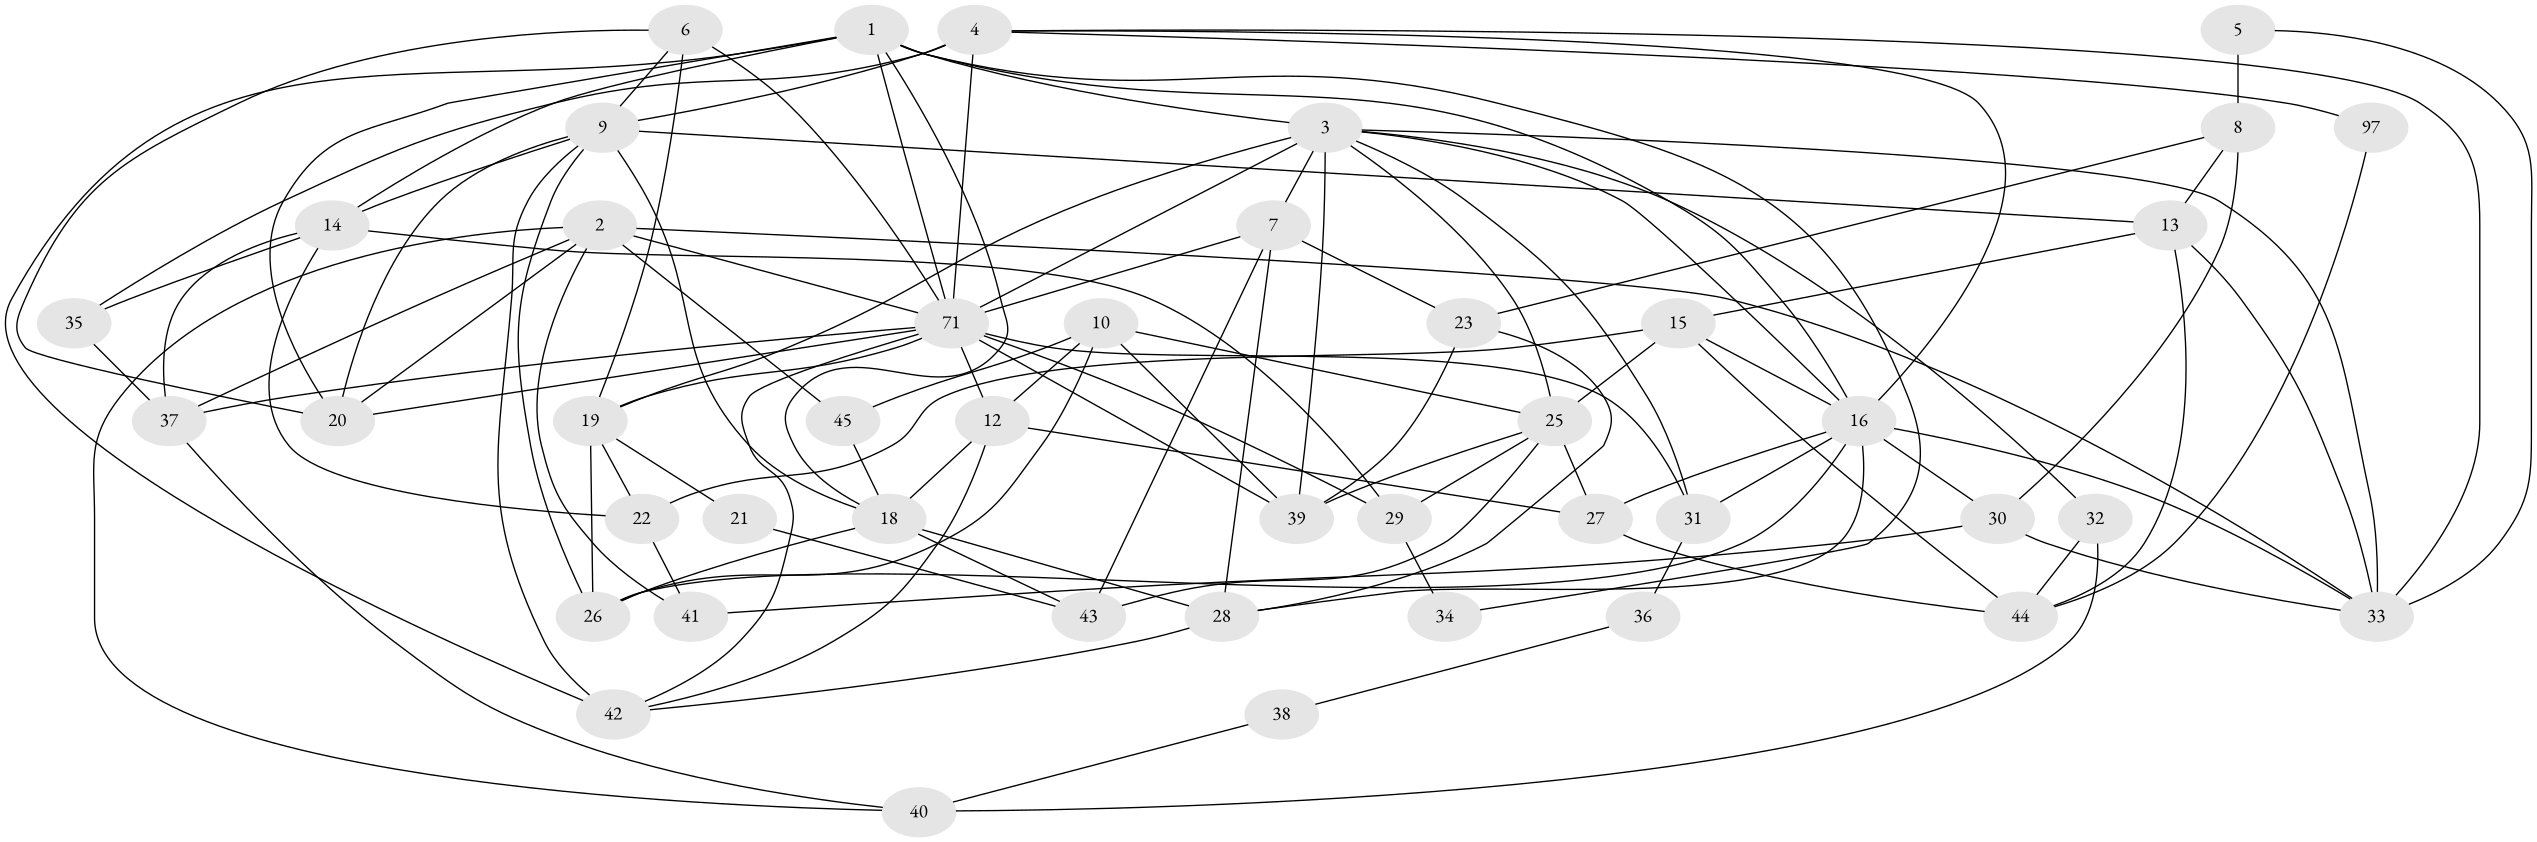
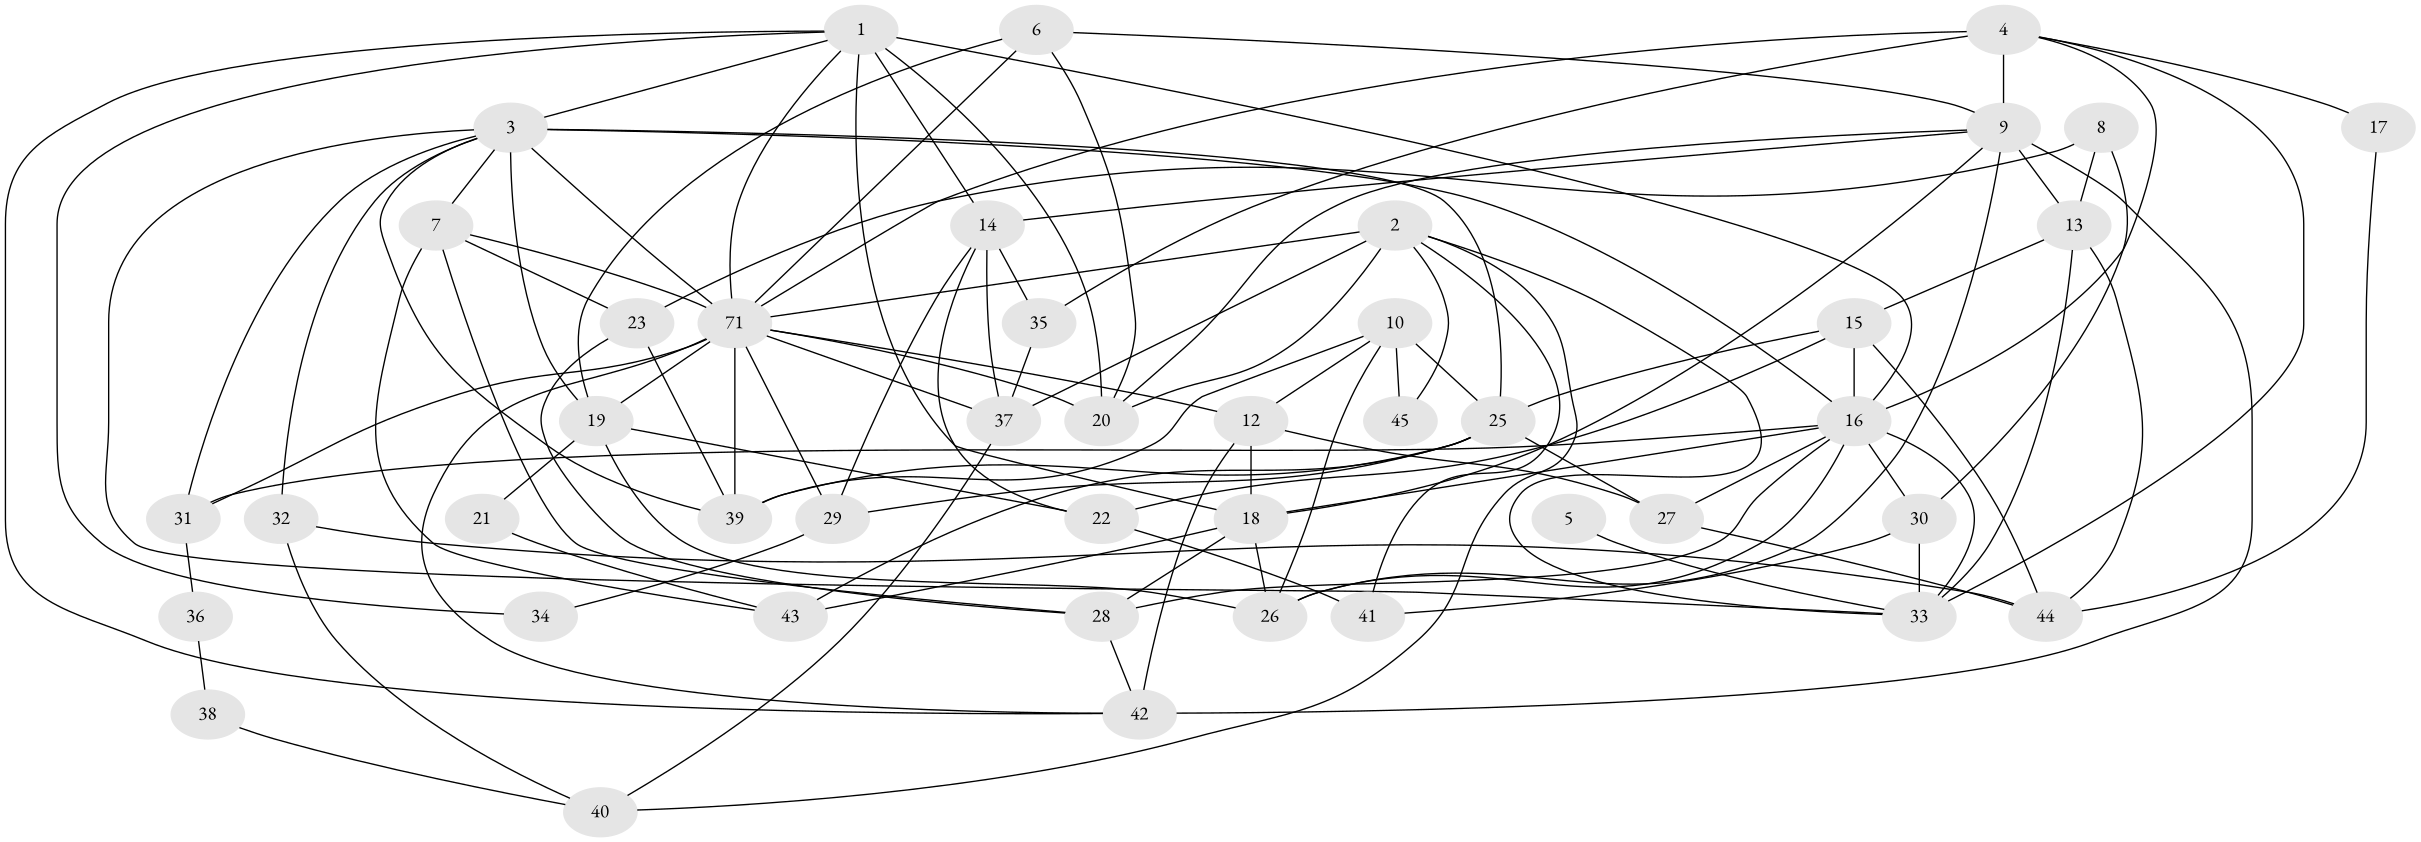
edge "5" -- "8": removed
node "97": label "97" -> "17"
edge "45" -- "18": now "16" -- "18"
